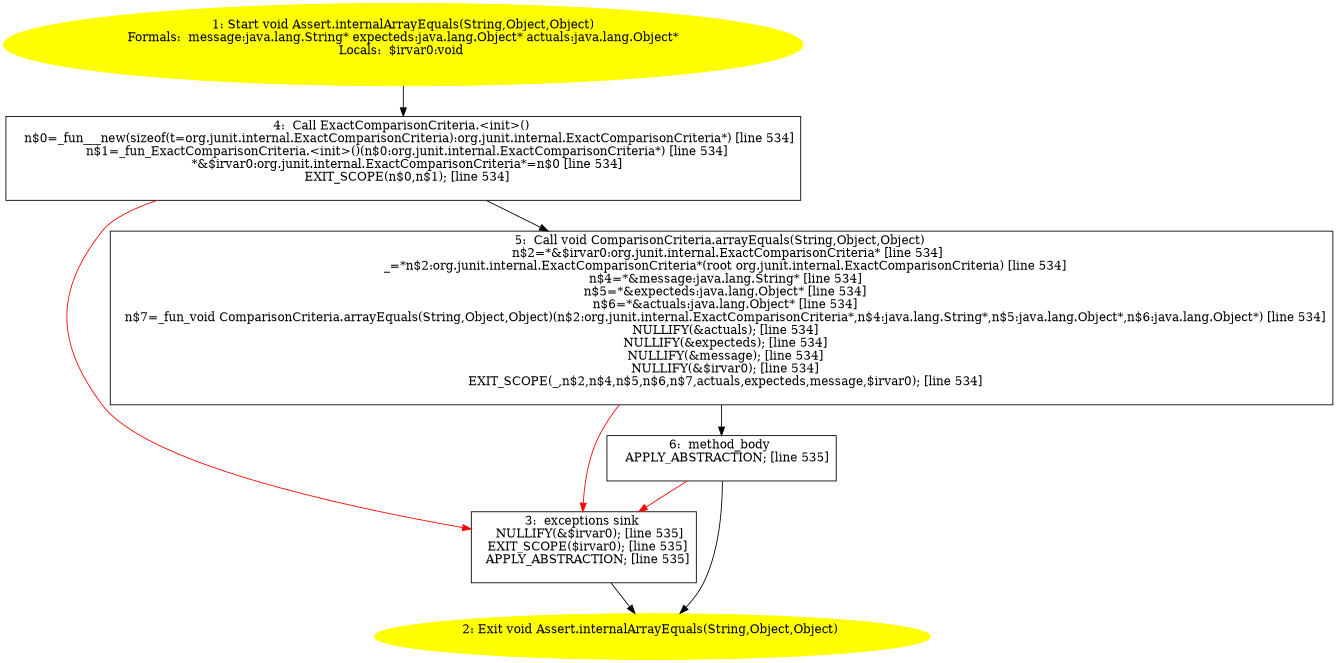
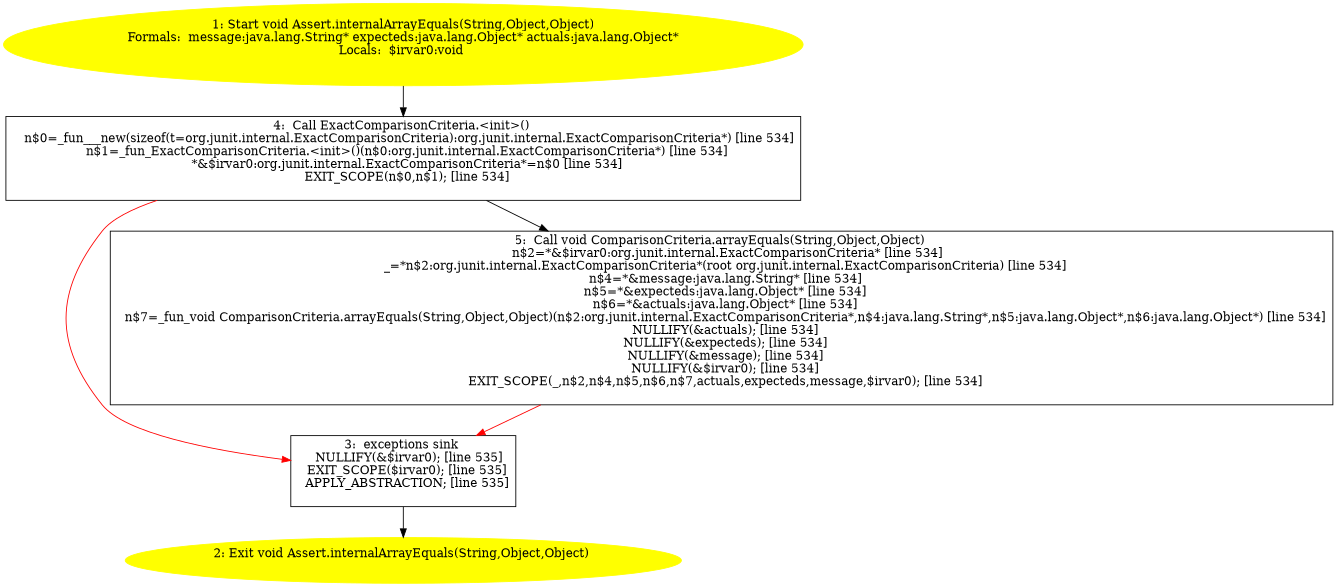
node "6:  method_body APPLY_ABSTRACTION; [line 535]": removed
